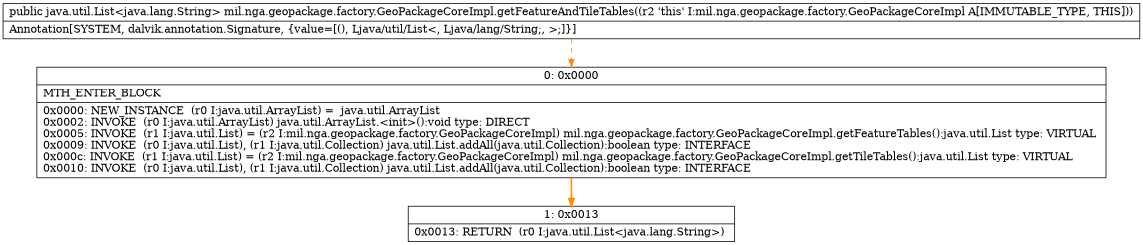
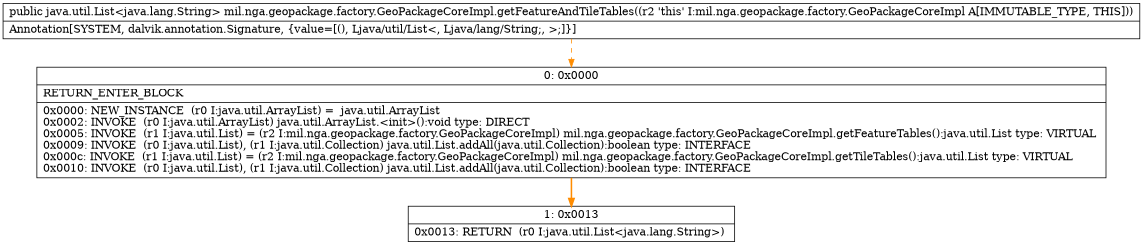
node "0: 0x0000": text "MTH_ENTER_BLOCK" -> "RETURN_ENTER_BLOCK"
